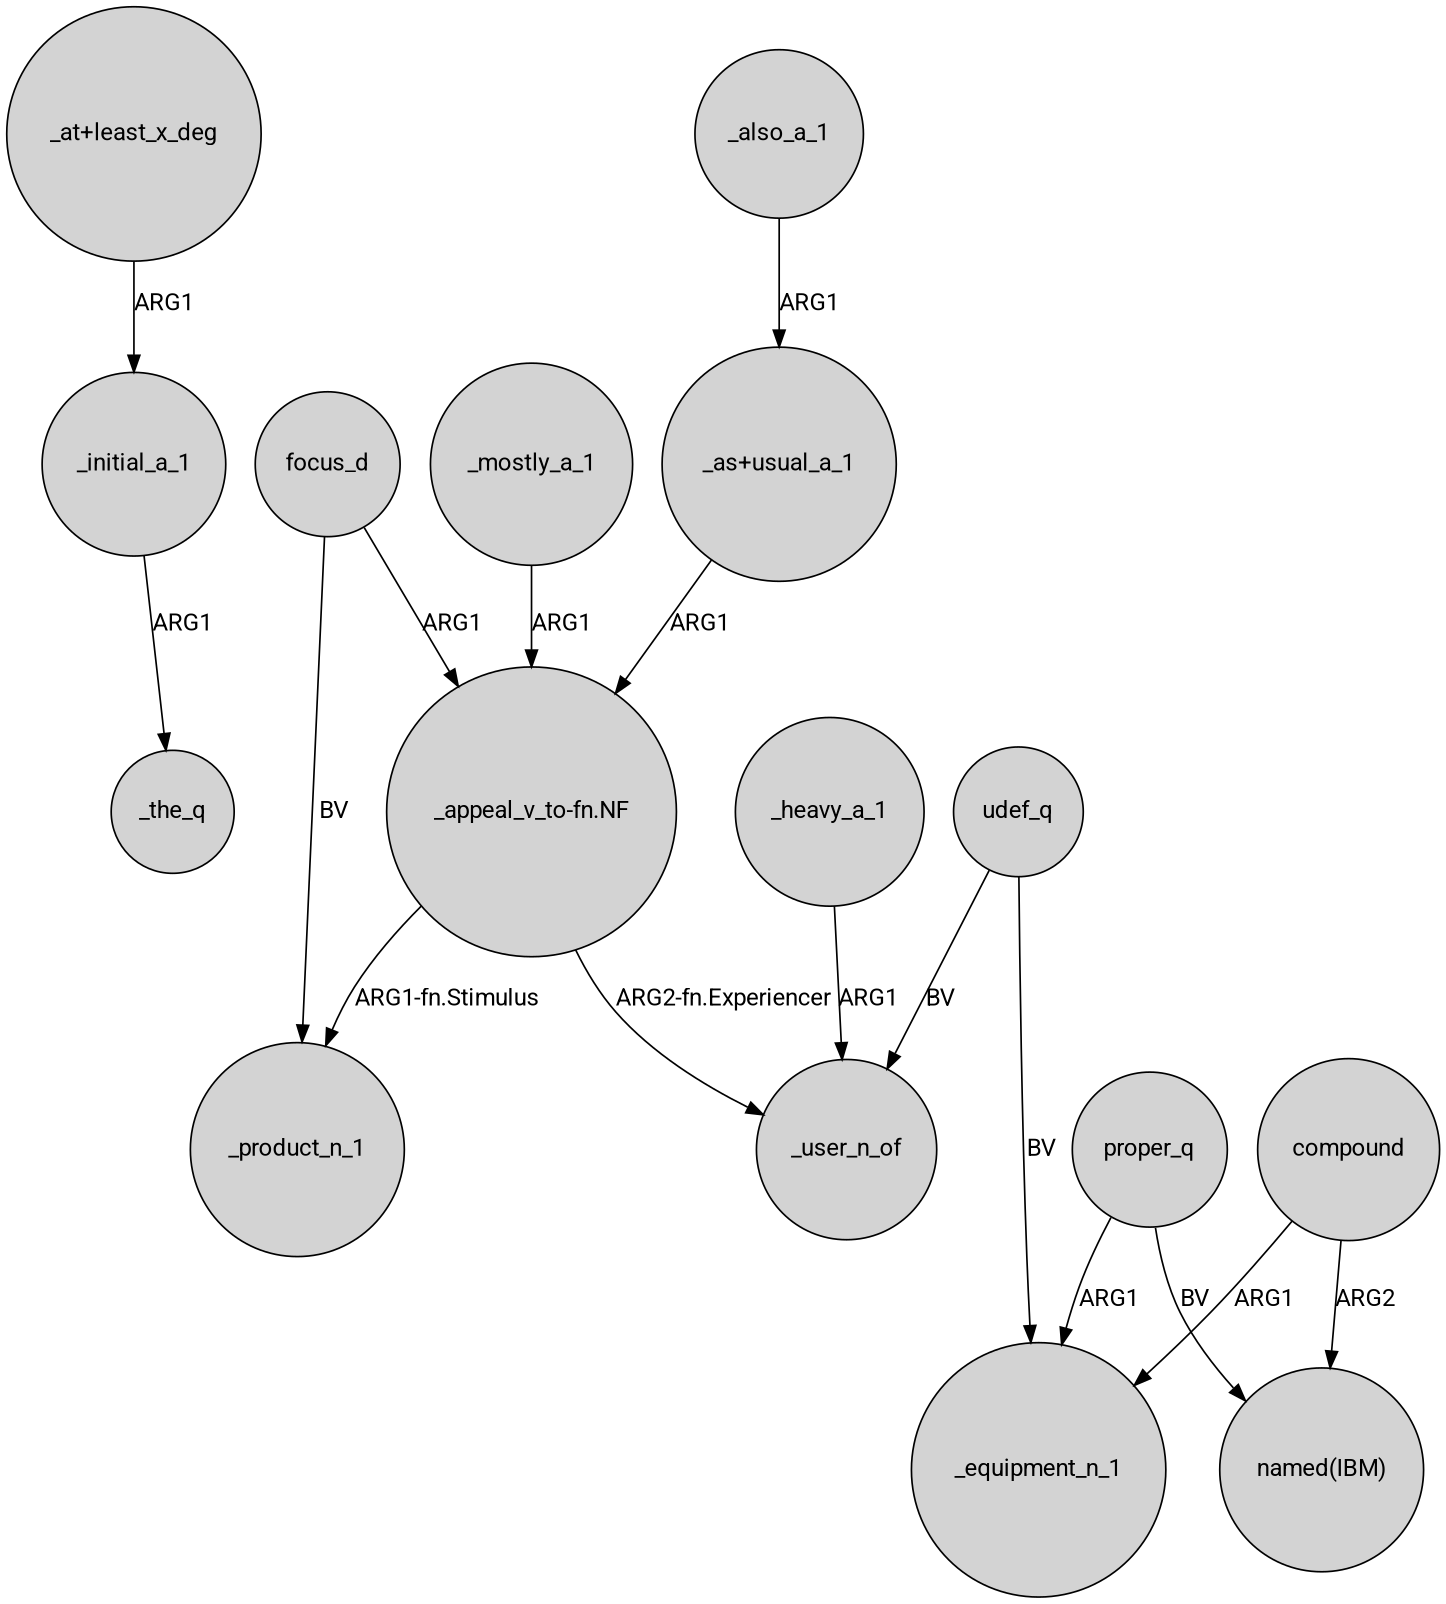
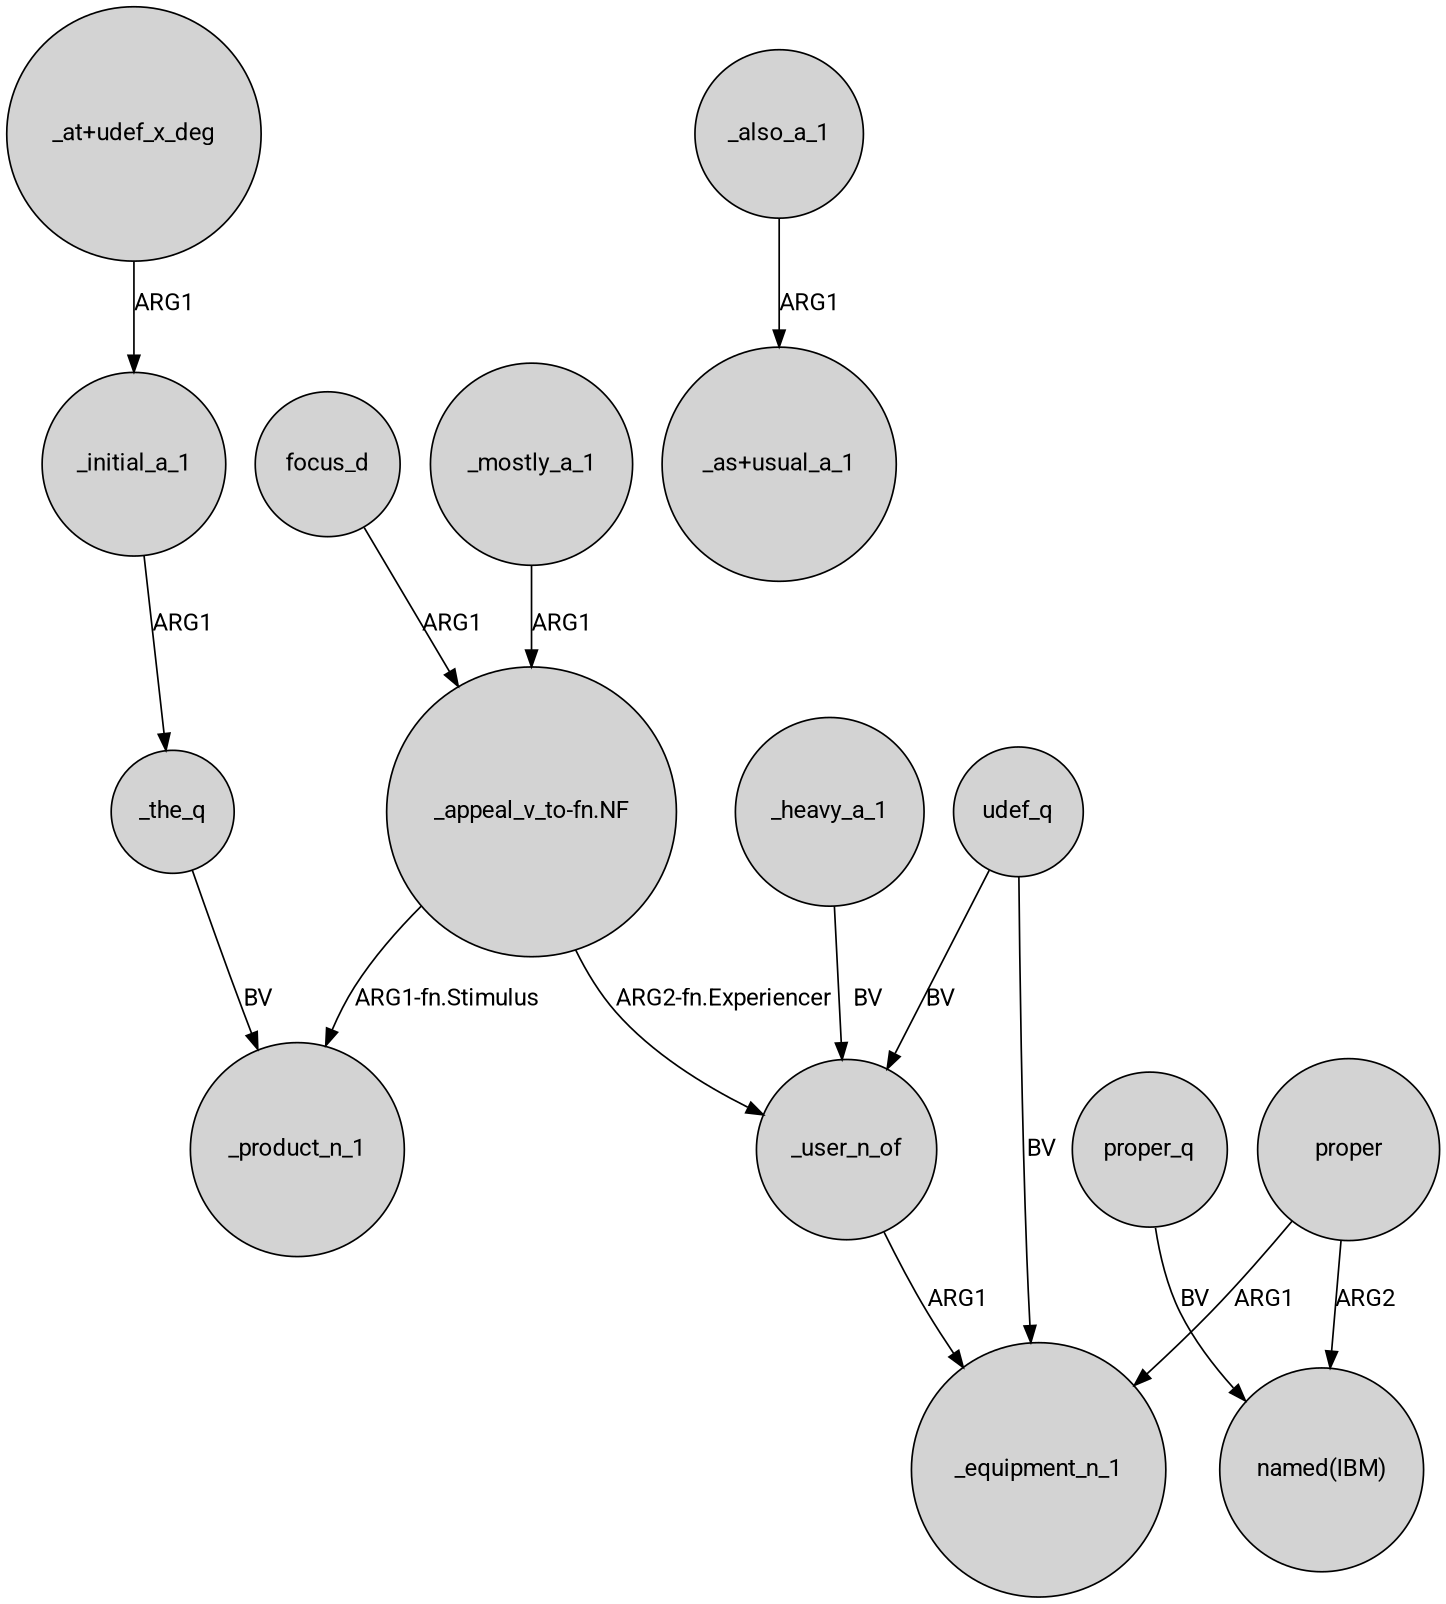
node "_at+least_x_deg": label "_at+least_x_deg" -> "_at+udef_x_deg"
edge "_as+usual_a_1" -> "_appeal_v_to-fn.NF": removed, label "ARG1"
edge "focus_d" -> "_product_n_1": now "_the_q" -> "_product_n_1"
edge "_heavy_a_1" -> "_user_n_of": label "ARG1" -> "BV"
node "compound": label "compound" -> "proper"
edge "proper_q" -> "_equipment_n_1": now "_user_n_of" -> "_equipment_n_1"
